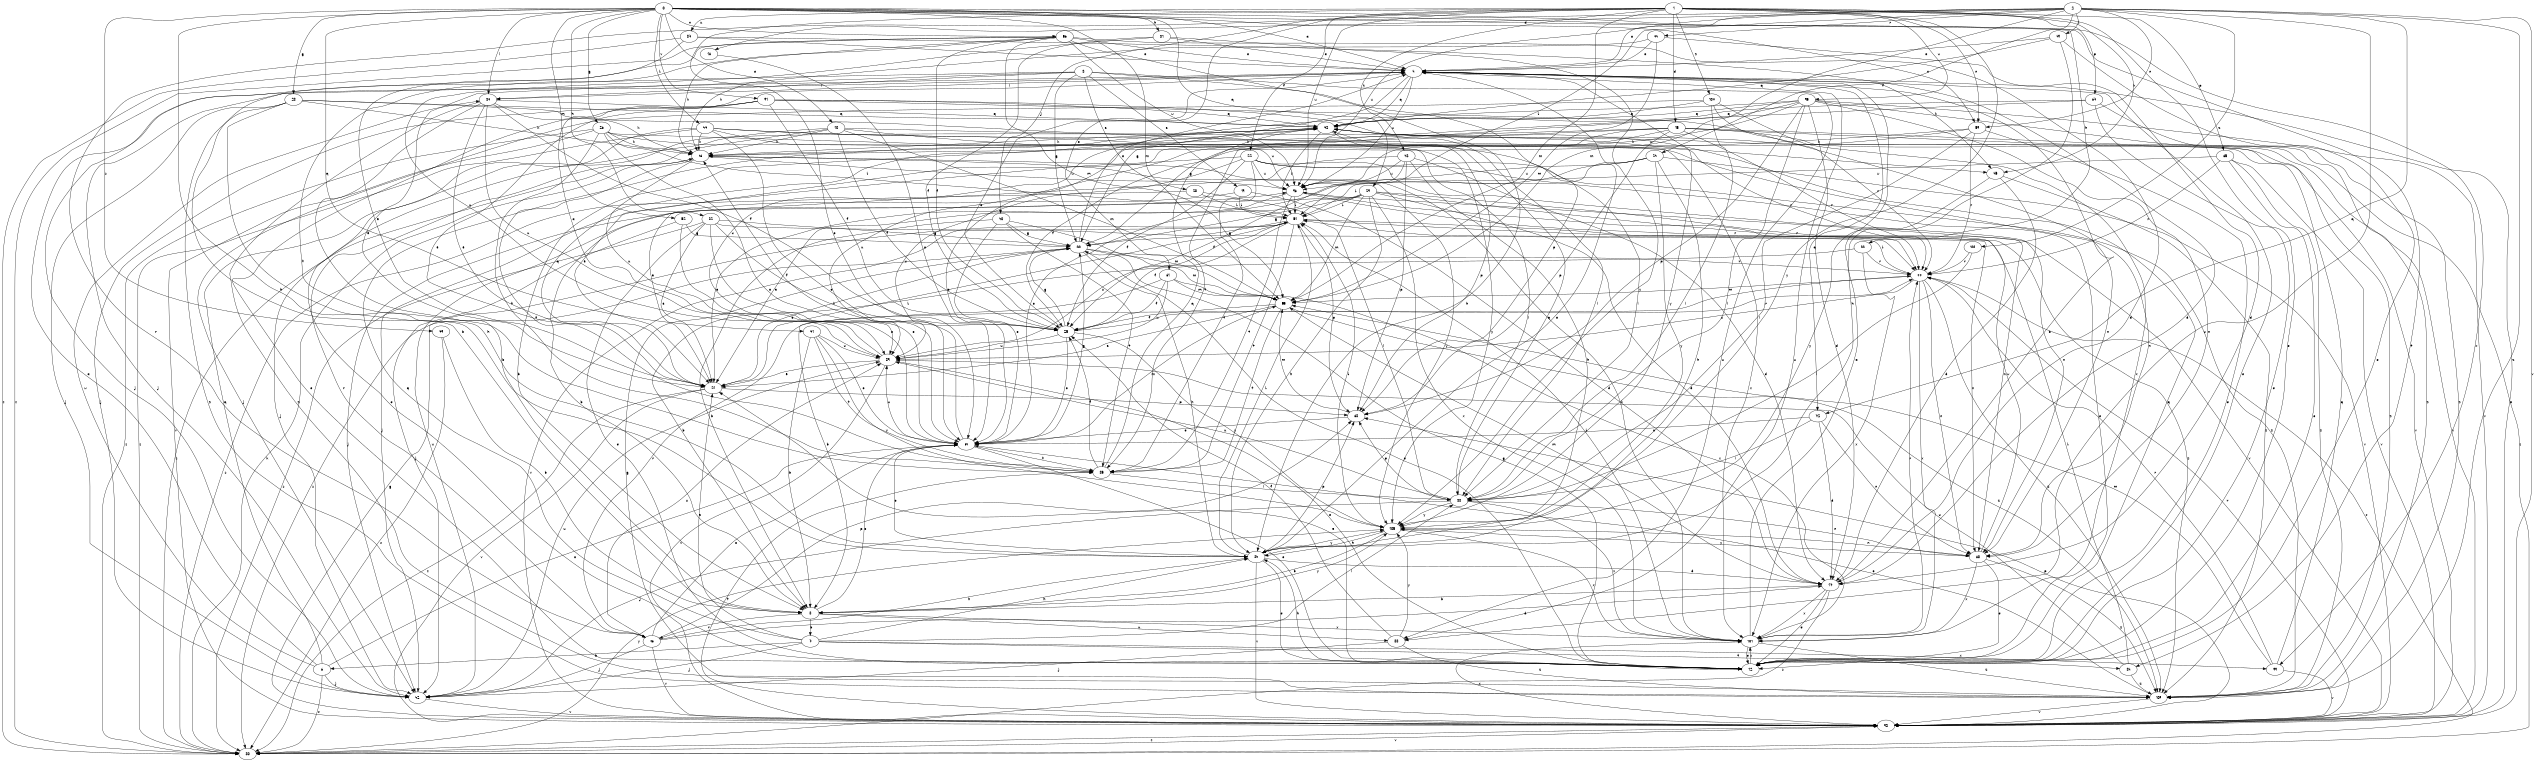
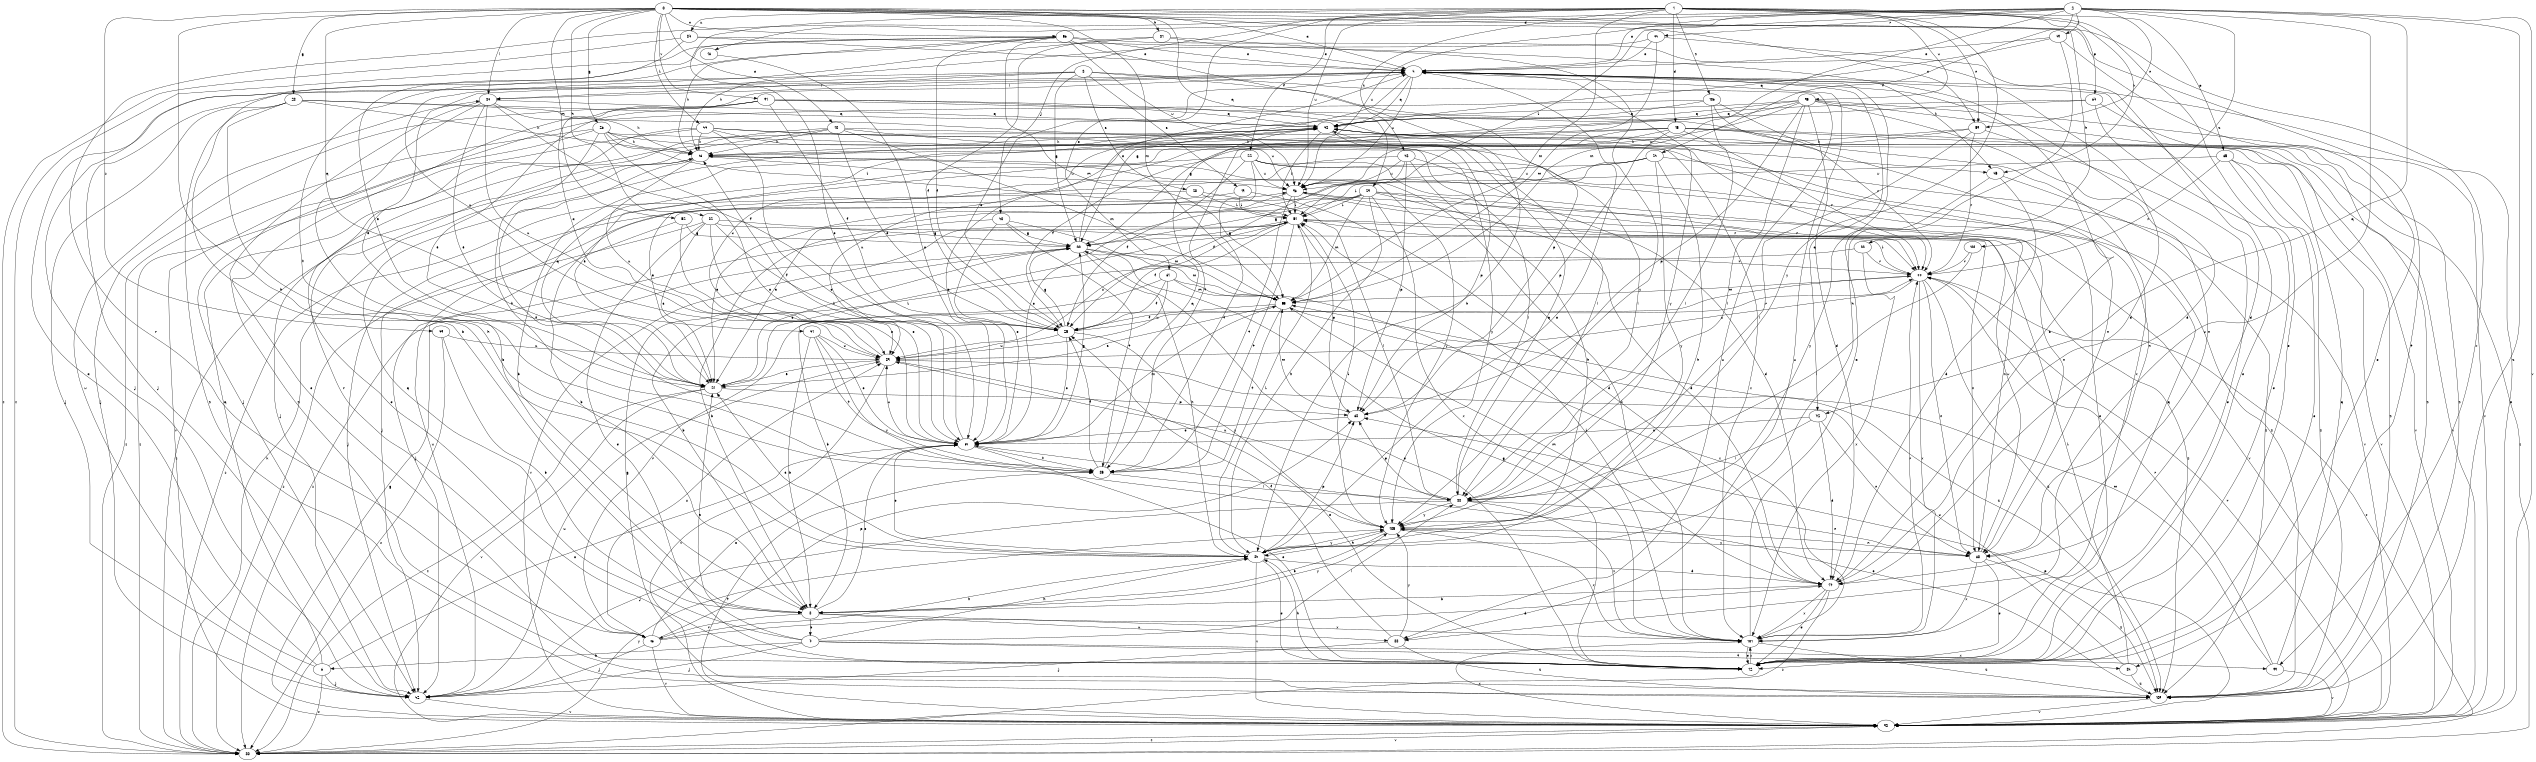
node "107": label "107" -> "106"
edge "22" -> "89": now "79" -> "89"
edge "10" -> "25": label "f" -> "d"
edge "12" -> "21": now "34" -> "21"
